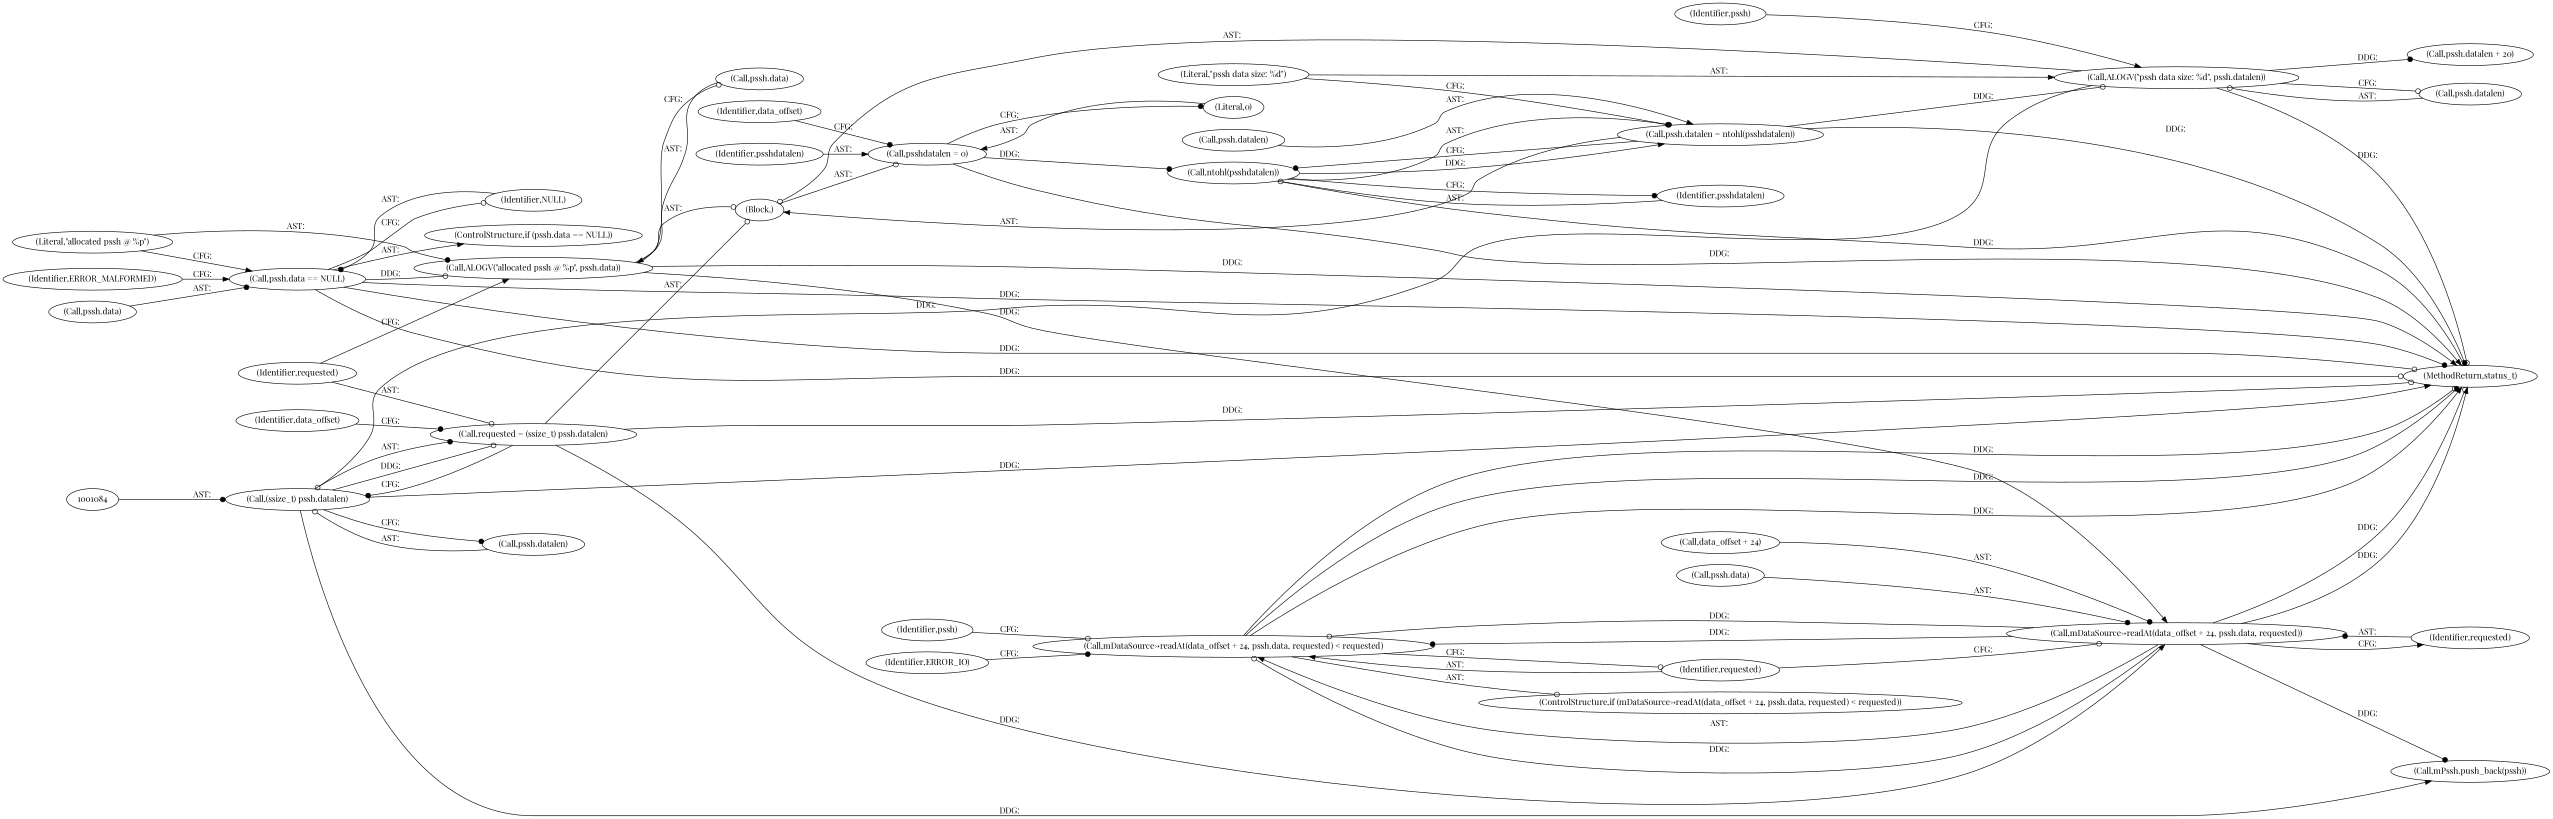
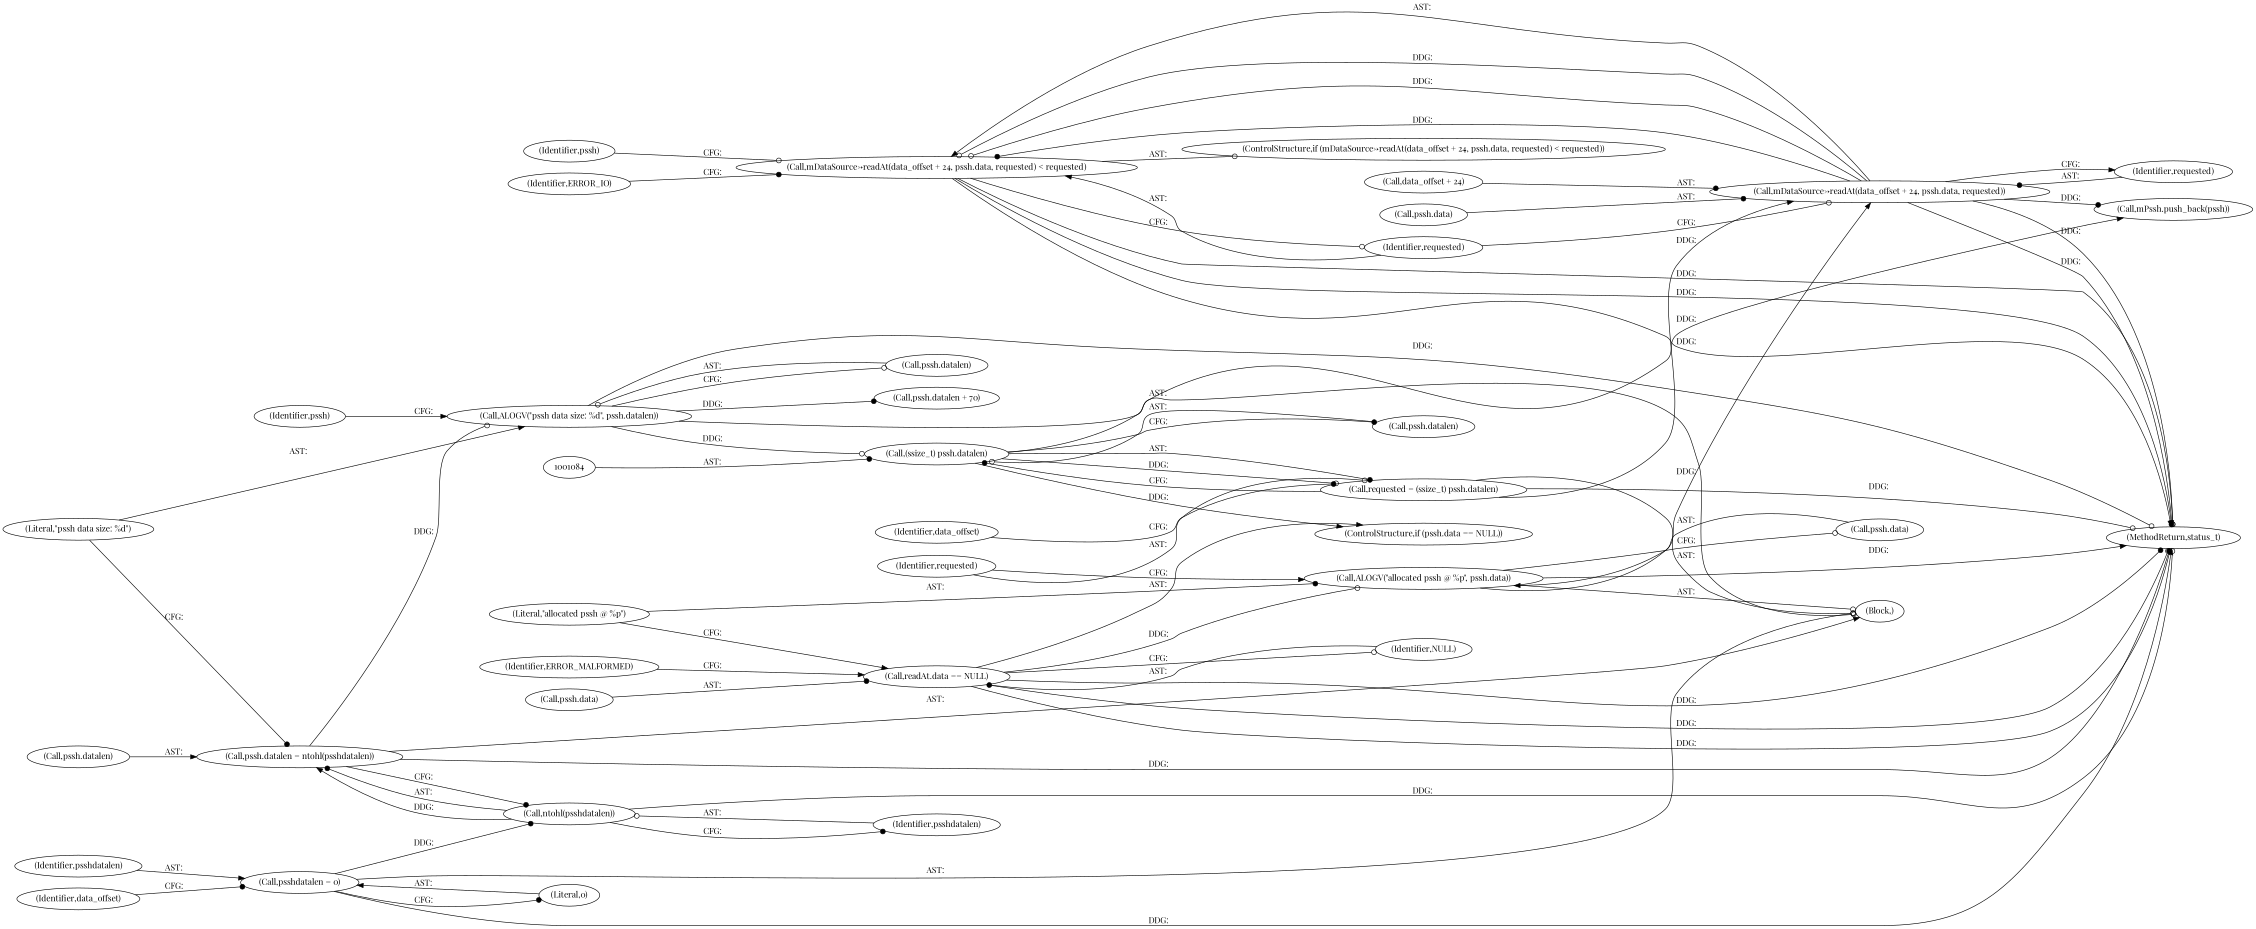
node "(Call,pssh.datalen + 20)": label "(Call,pssh.datalen + 20)" -> "(Call,pssh.datalen + 70)"
edge "(Block,)" -> "(Call,psshdatalen = 0)": reversed
node "(Call,pssh.data == NULL)": label "(Call,pssh.data == NULL)" -> "(Call,readAt.data == NULL)"
edge "(Call,(ssize_t) pssh.datalen)" -> "(MethodReturn,status_t)": now "(Call,(ssize_t) pssh.datalen)" -> "(ControlStructure,if (pssh.data == NULL))"
